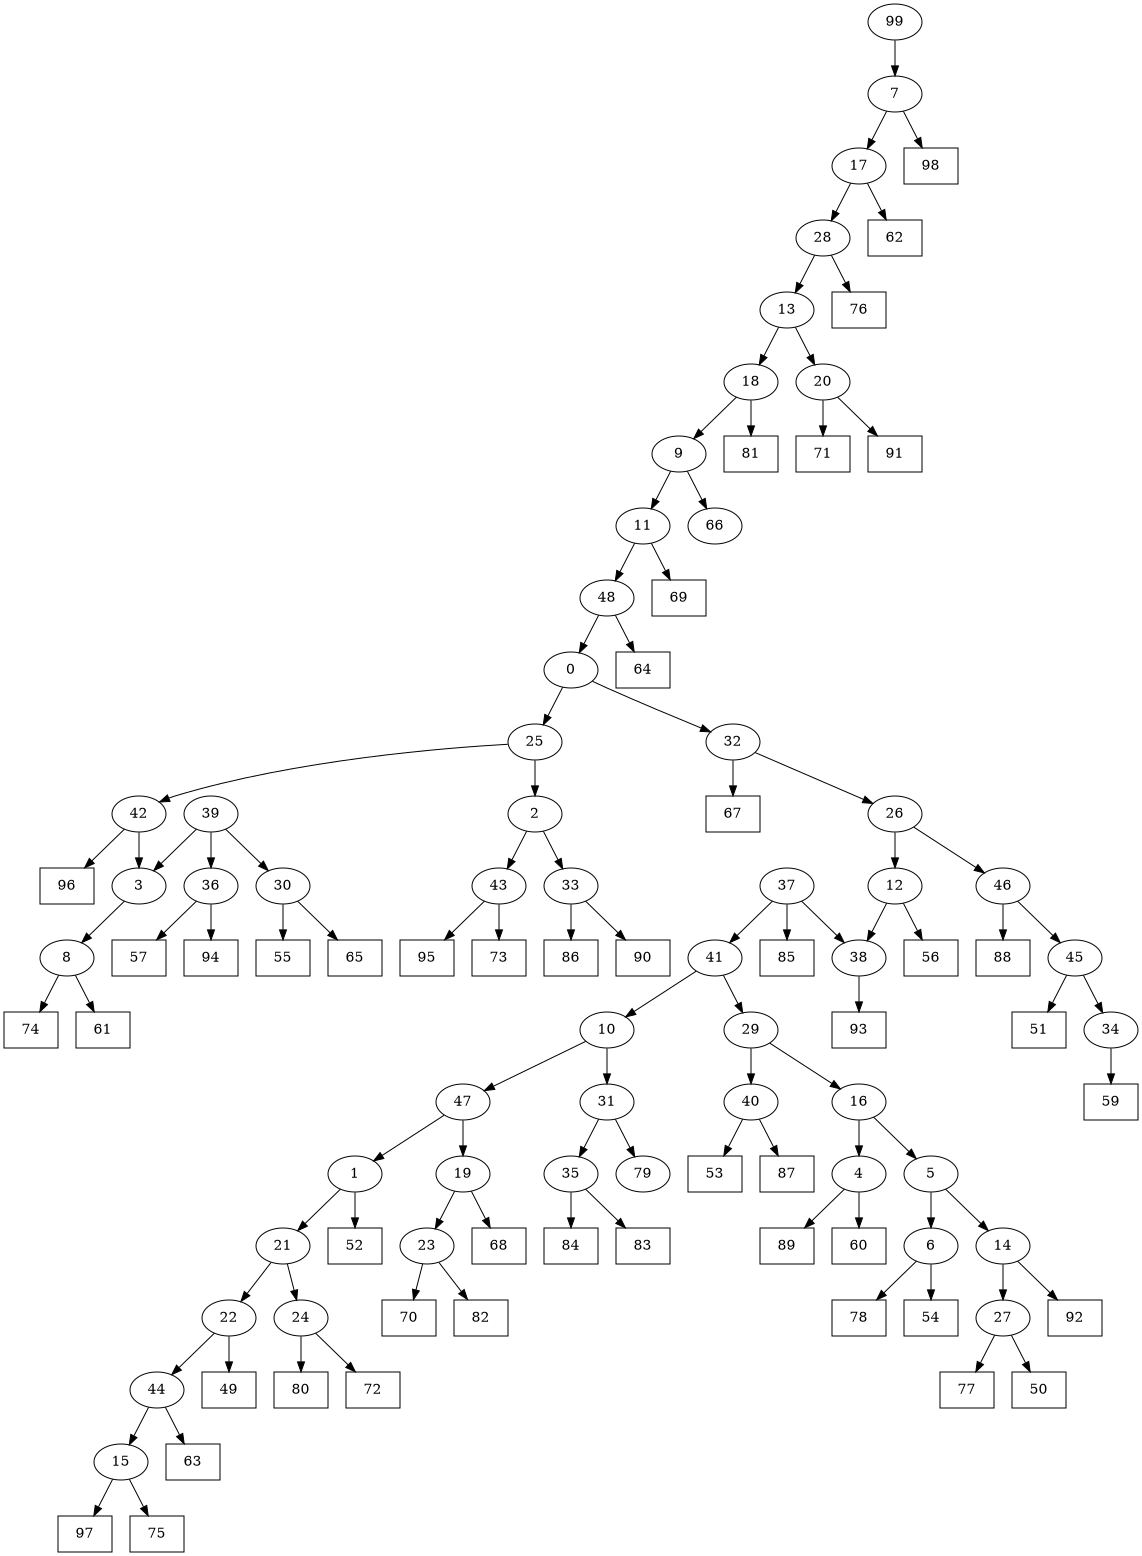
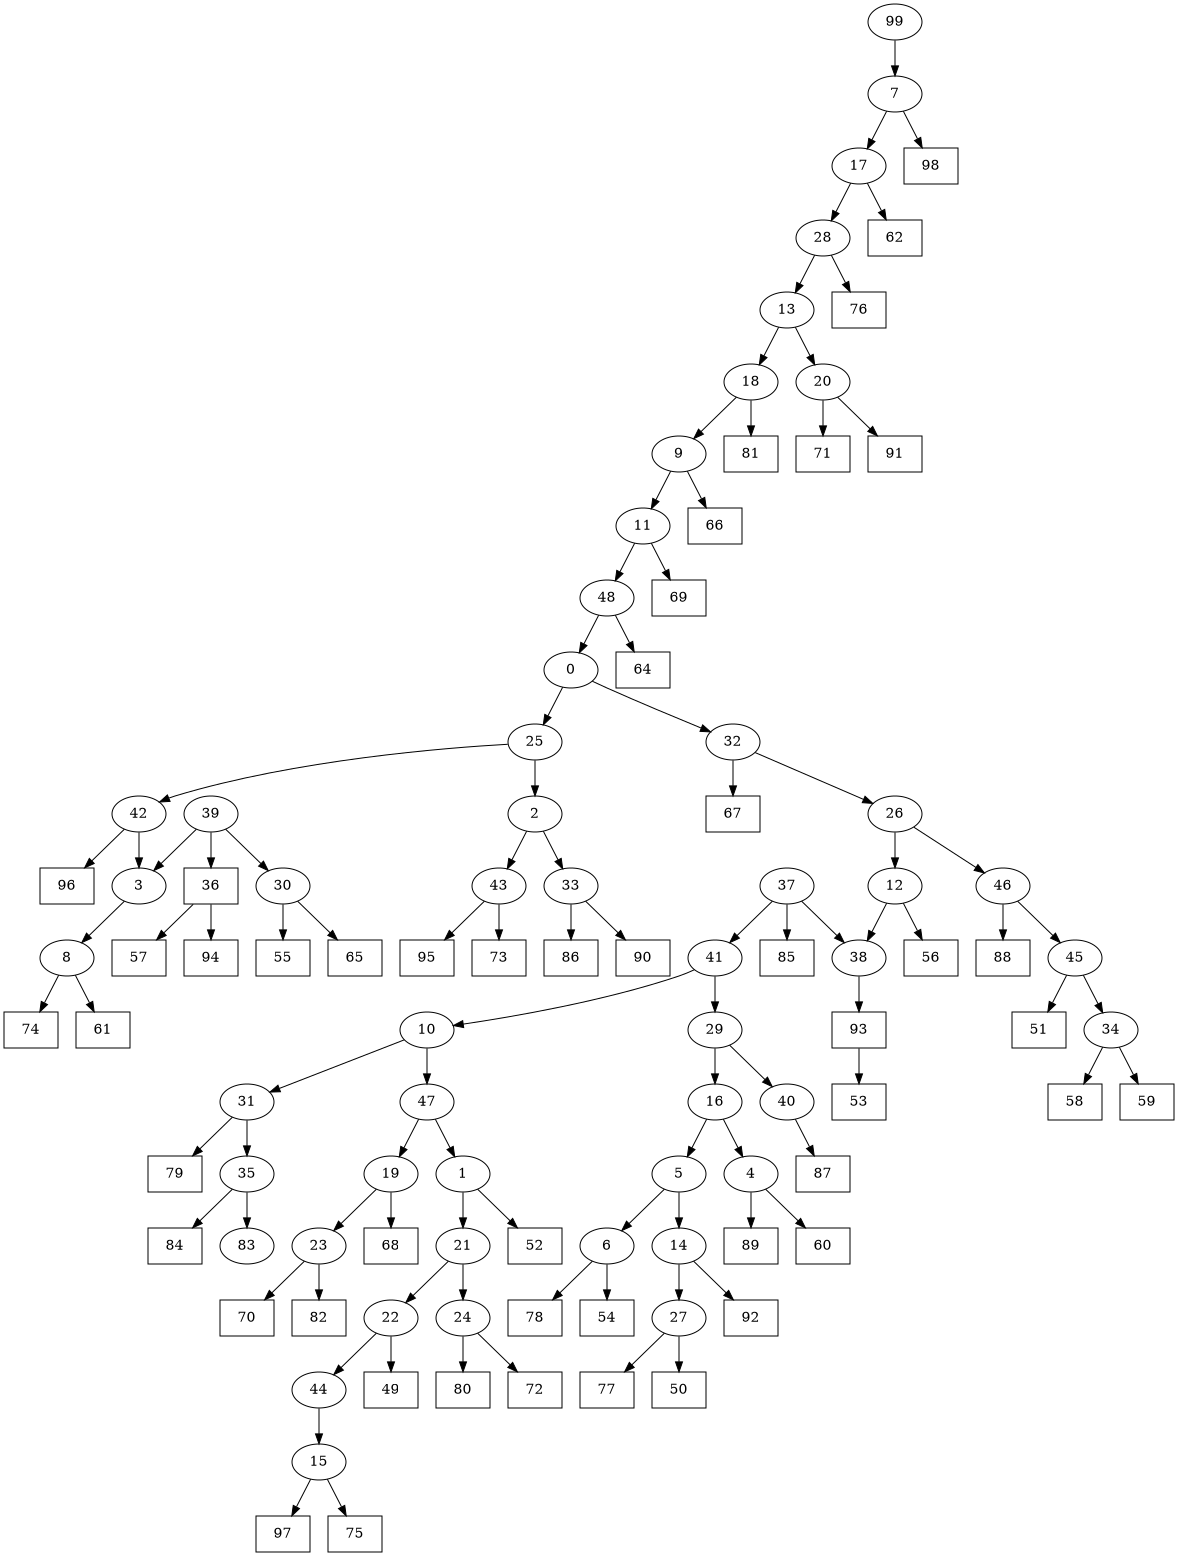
node "66": shape ellipse -> box
node "36": shape ellipse -> box
node "58": added
edge "40" -> "53": now "93" -> "53"
node "79": shape ellipse -> box
node "83": shape box -> ellipse
node "63": removed
